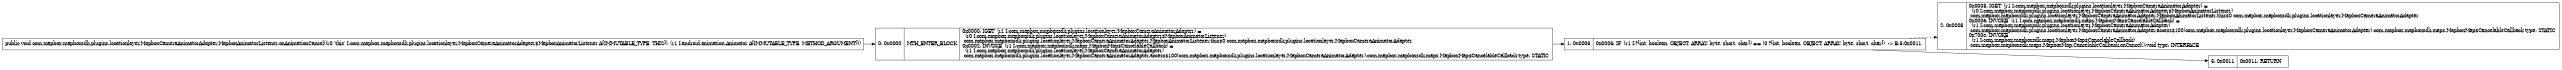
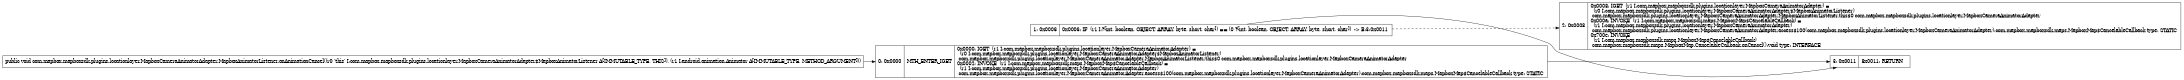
node "0: 0x0000": text "MTH_ENTER_BLOCK" -> "MTH_ENTER_IGET"
edge "0: 0x0000" -> "1: 0x0006": now "0: 0x0000" -> "3: 0x0011"
node "3: 0x0011": text "0x0011: RETURN" -> "8x0011: RETURN"
